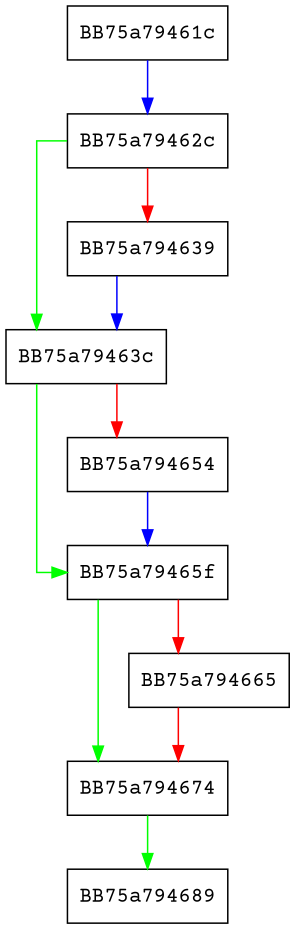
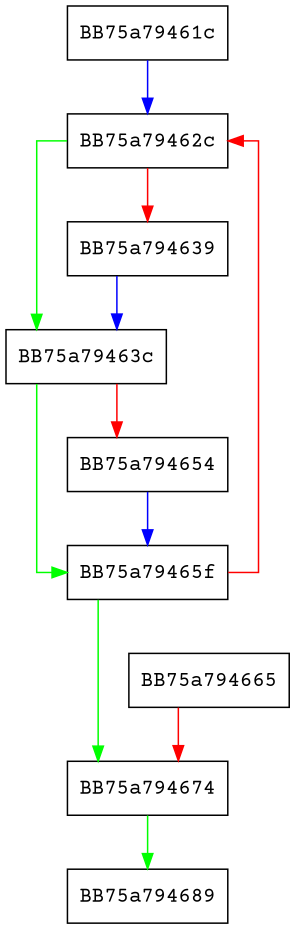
edge "BB75a79465f" -> "BB75a794665": now "BB75a79465f" -> "BB75a79462c"
